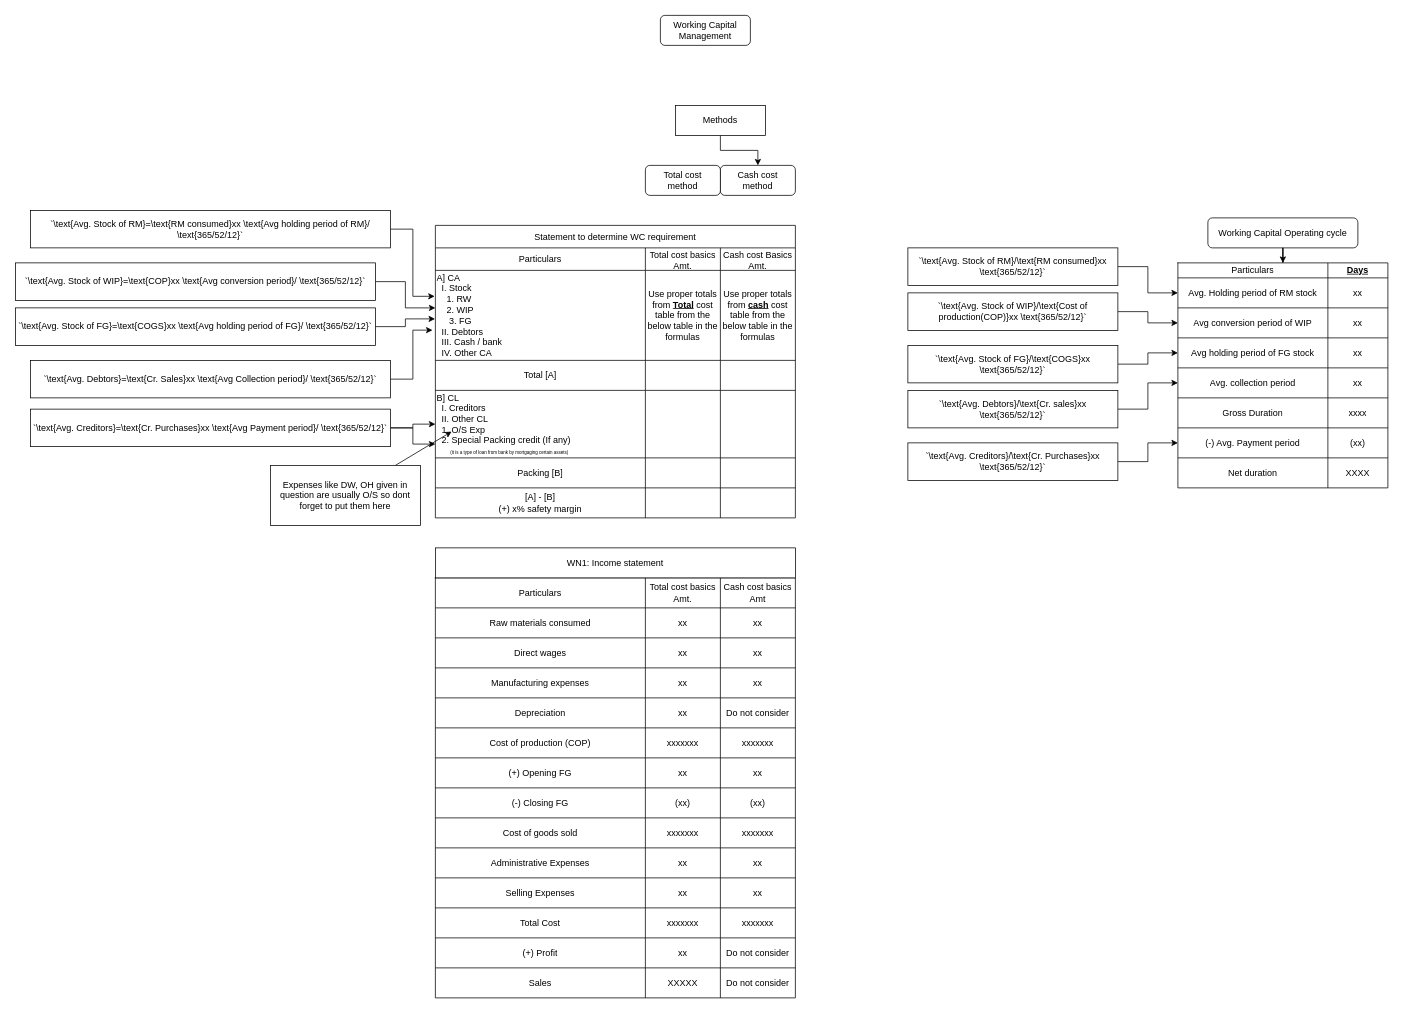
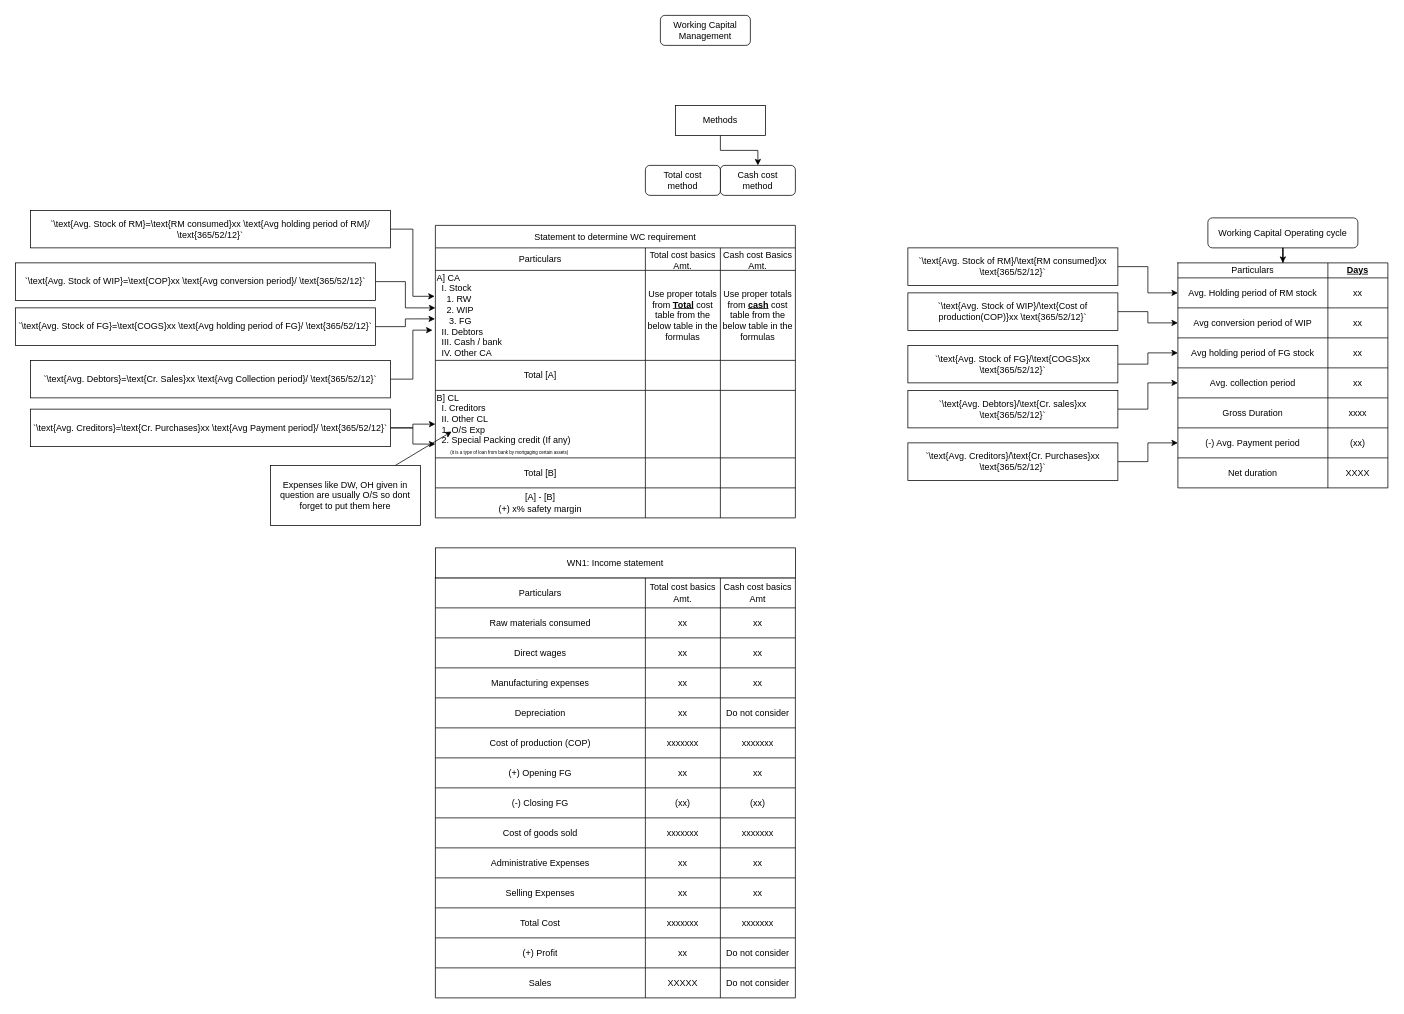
node "Packing [B]": label "Packing [B]" -> "Total [B]"
